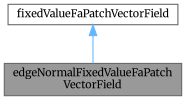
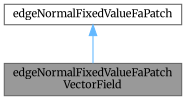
node "fixedValueFaPatchVectorField": label "fixedValueFaPatchVectorField" -> "edgeNormalFixedValueFaPatch"
